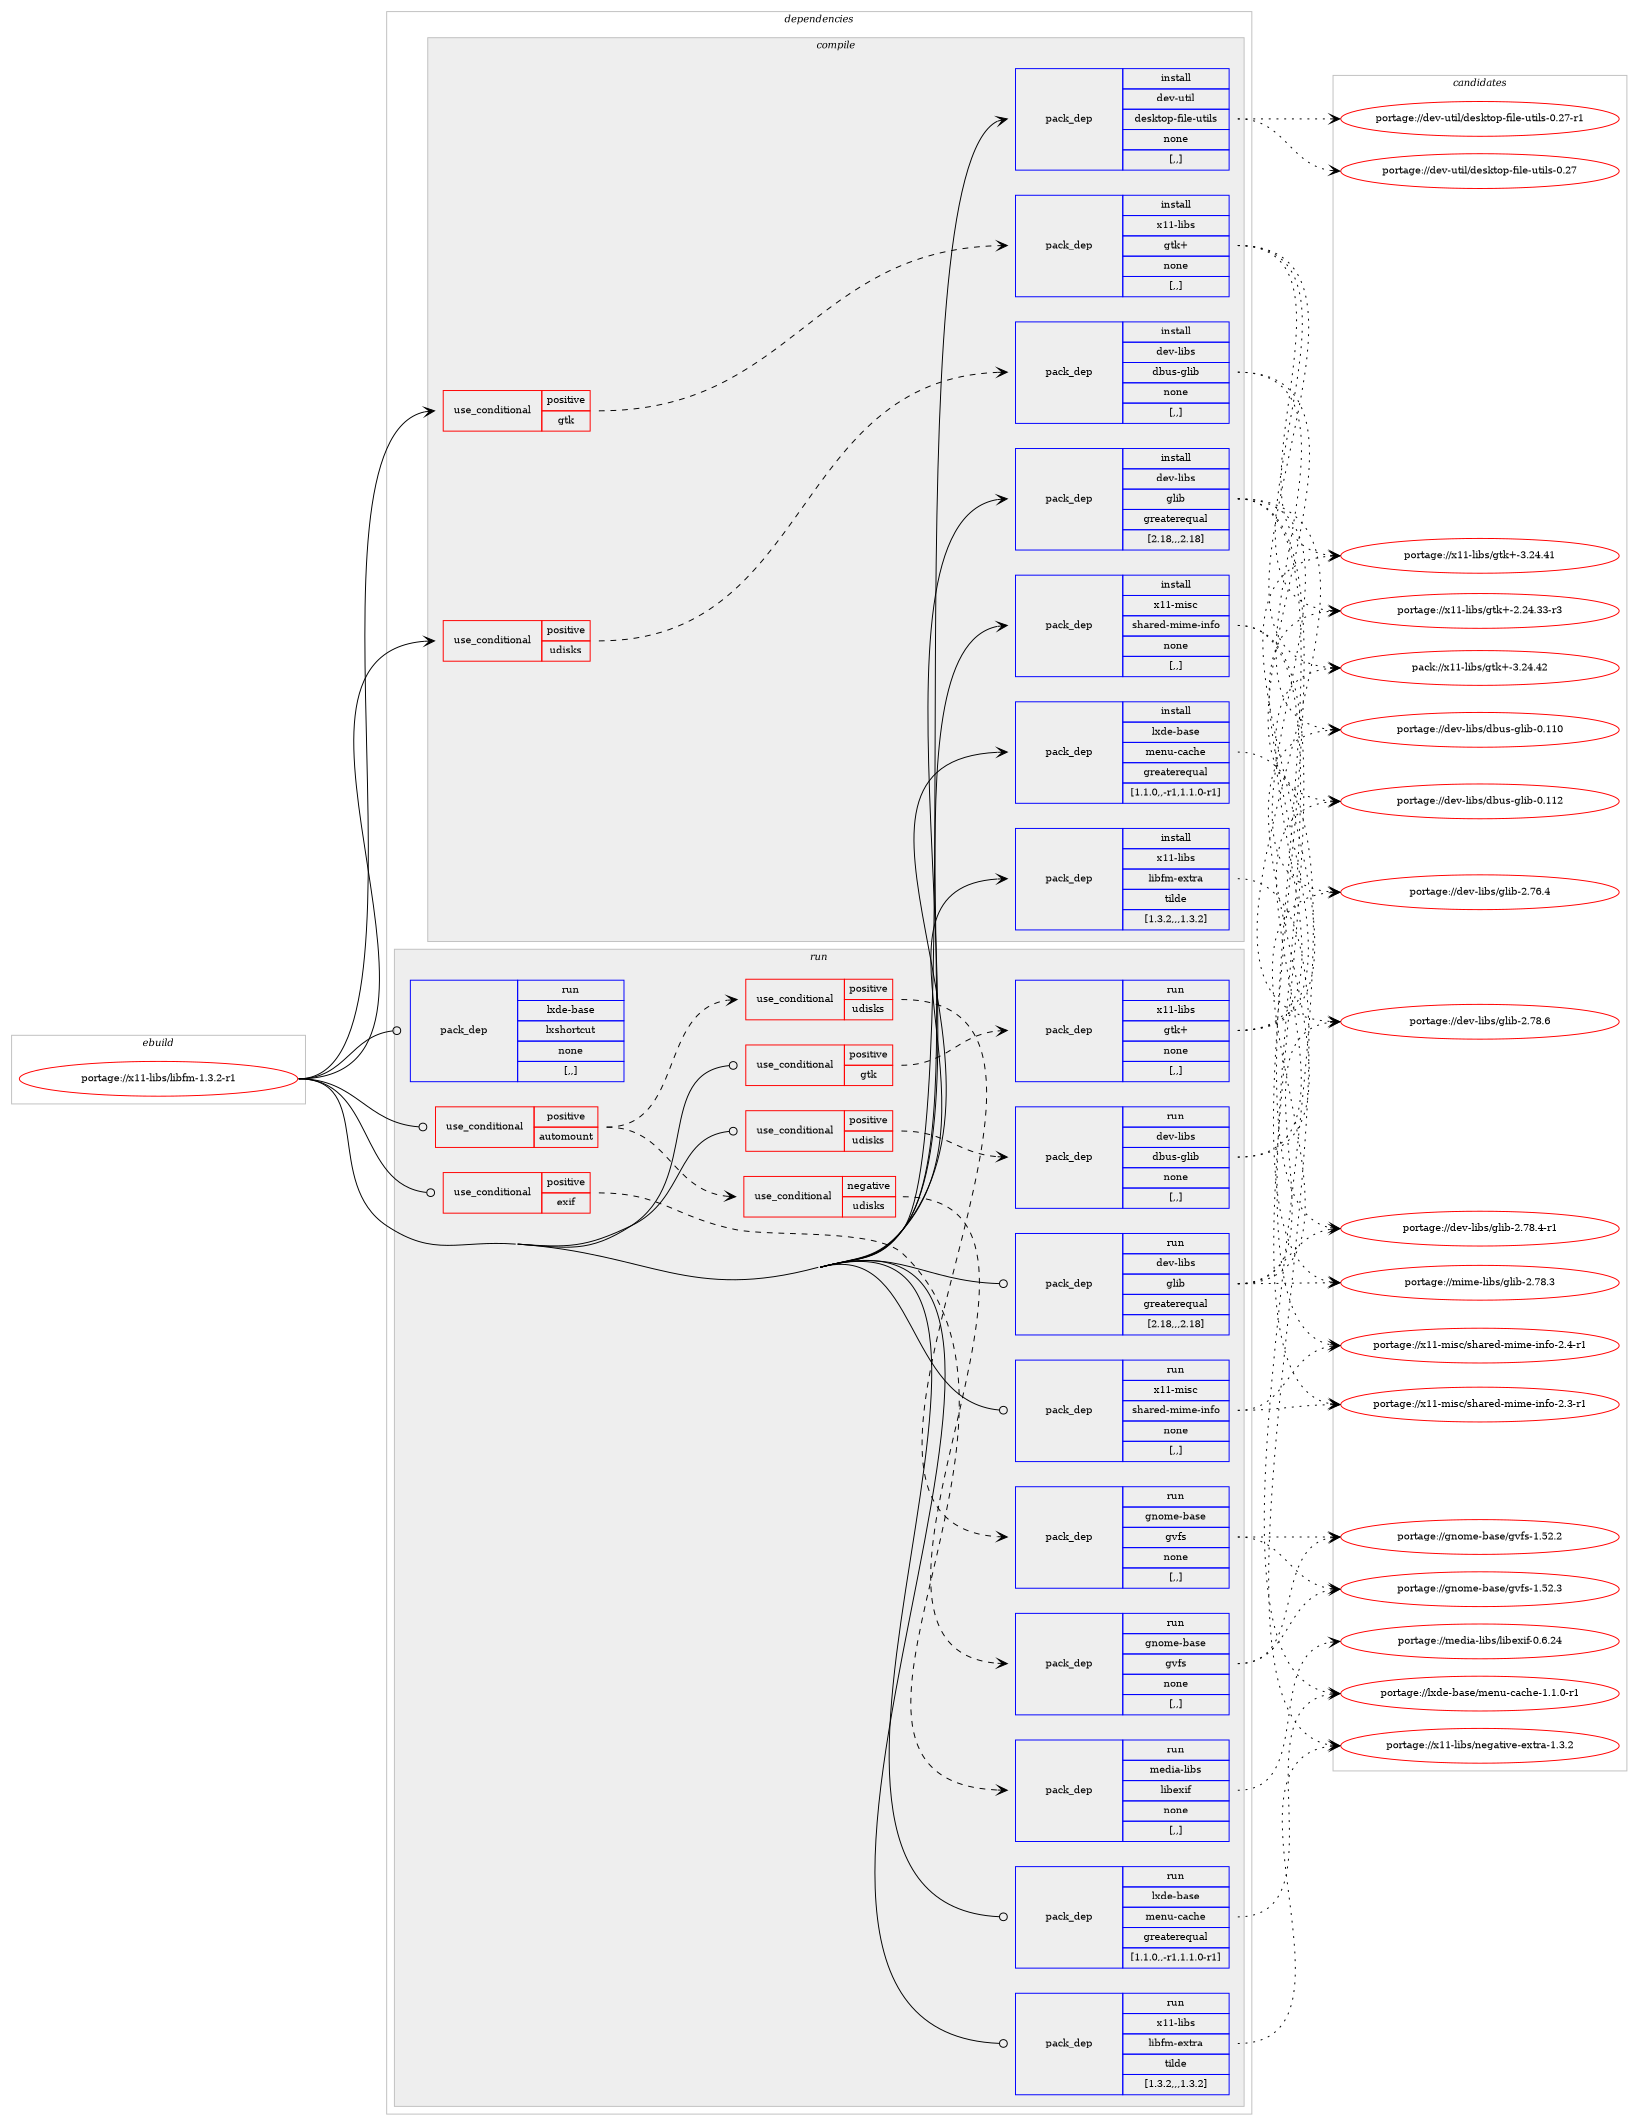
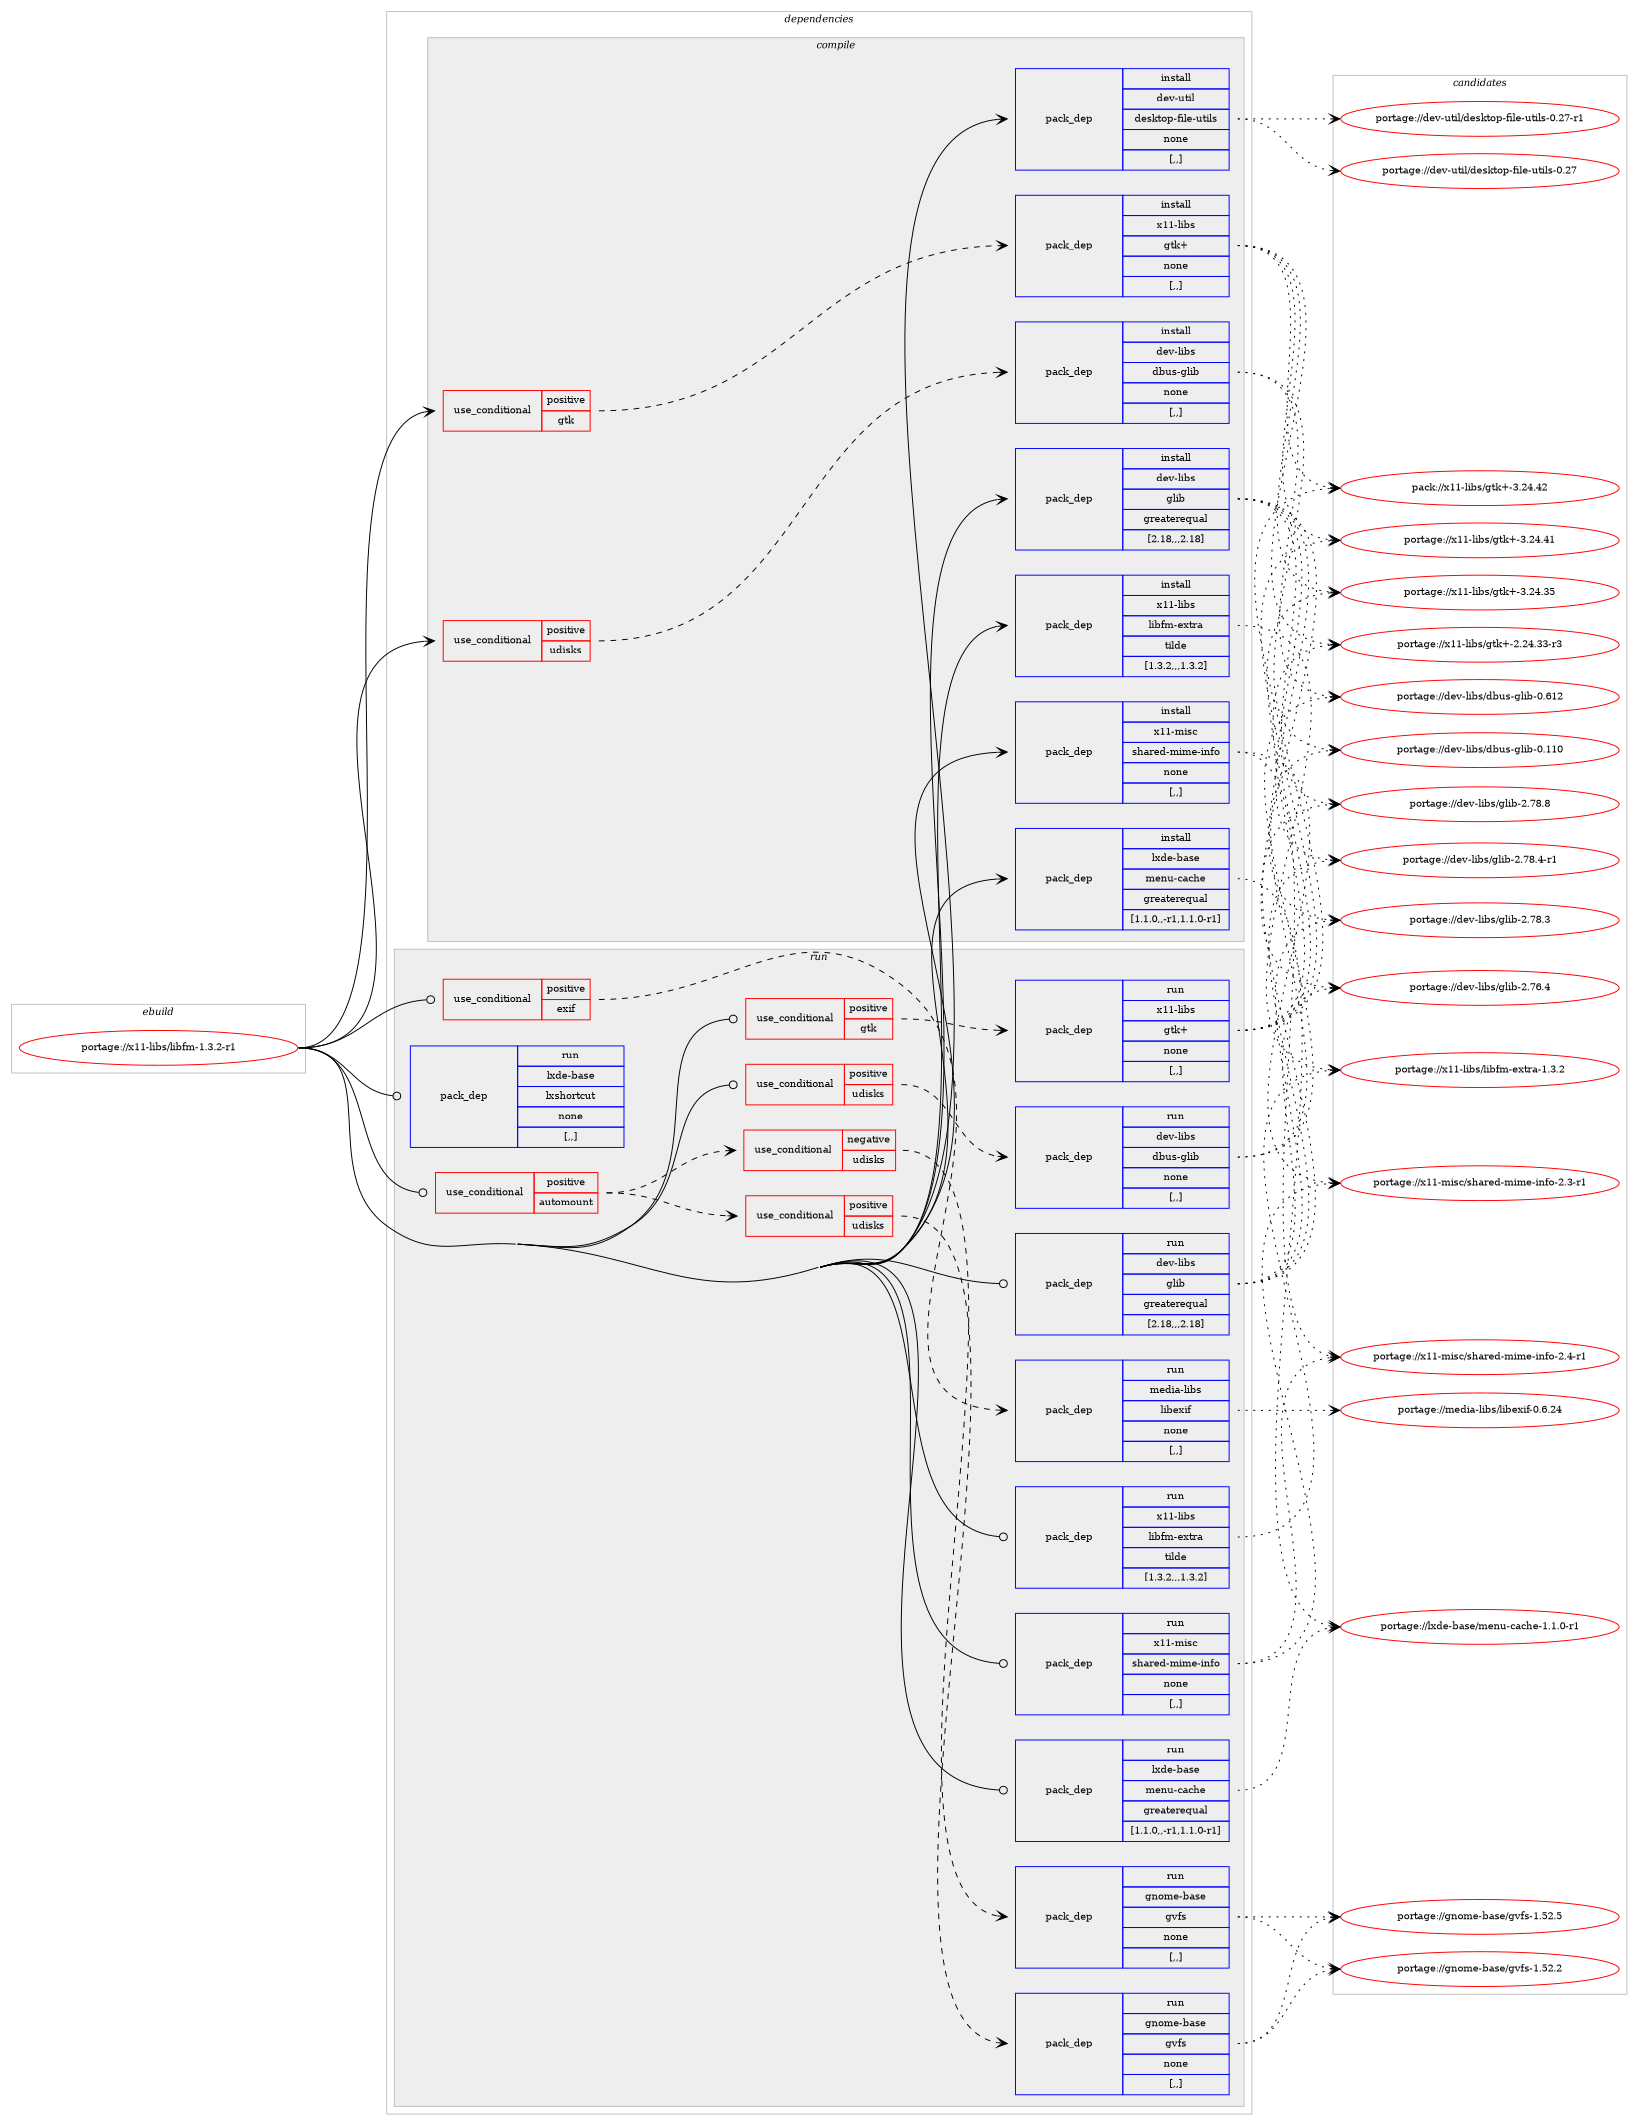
node "portage://x11-libs/gtk+-3.24.35": added
node "portage://dev-libs/dbus-glib-0.112": label "portage://dev-libs/dbus-glib-0.112" -> "portage://dev-libs/dbus-glib-0.612"
node "portage://dev-libs/glib-2.78.6": label "portage://dev-libs/glib-2.78.6" -> "portage://dev-libs/glib-2.78.8"
node "portage://mime-libs/glib-2.78.3": label "portage://mime-libs/glib-2.78.3" -> "portage://dev-libs/glib-2.78.3"
node "portage://gnome-base/gvfs-1.52.3": label "portage://gnome-base/gvfs-1.52.3" -> "portage://gnome-base/gvfs-1.52.5"
node "portage://x11-libs/negative-extra-1.3.2": label "portage://x11-libs/negative-extra-1.3.2" -> "portage://x11-libs/libfm-extra-1.3.2"
